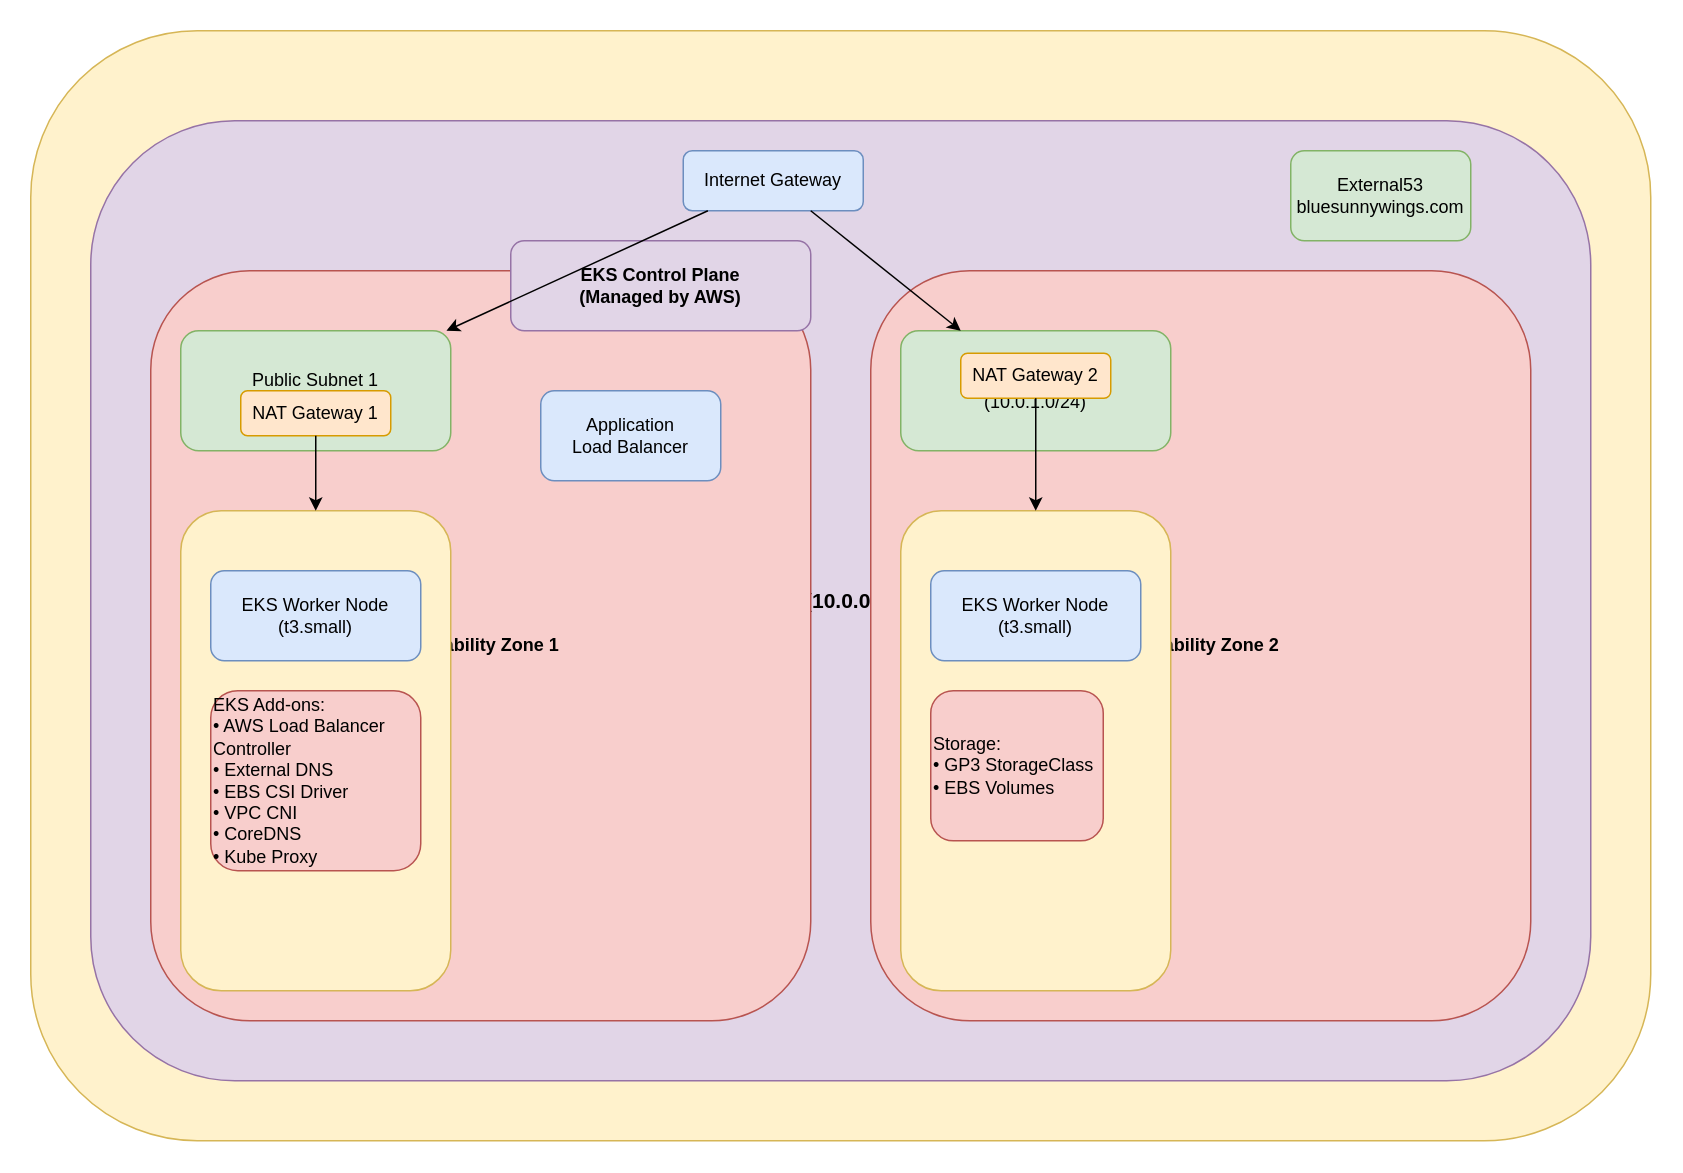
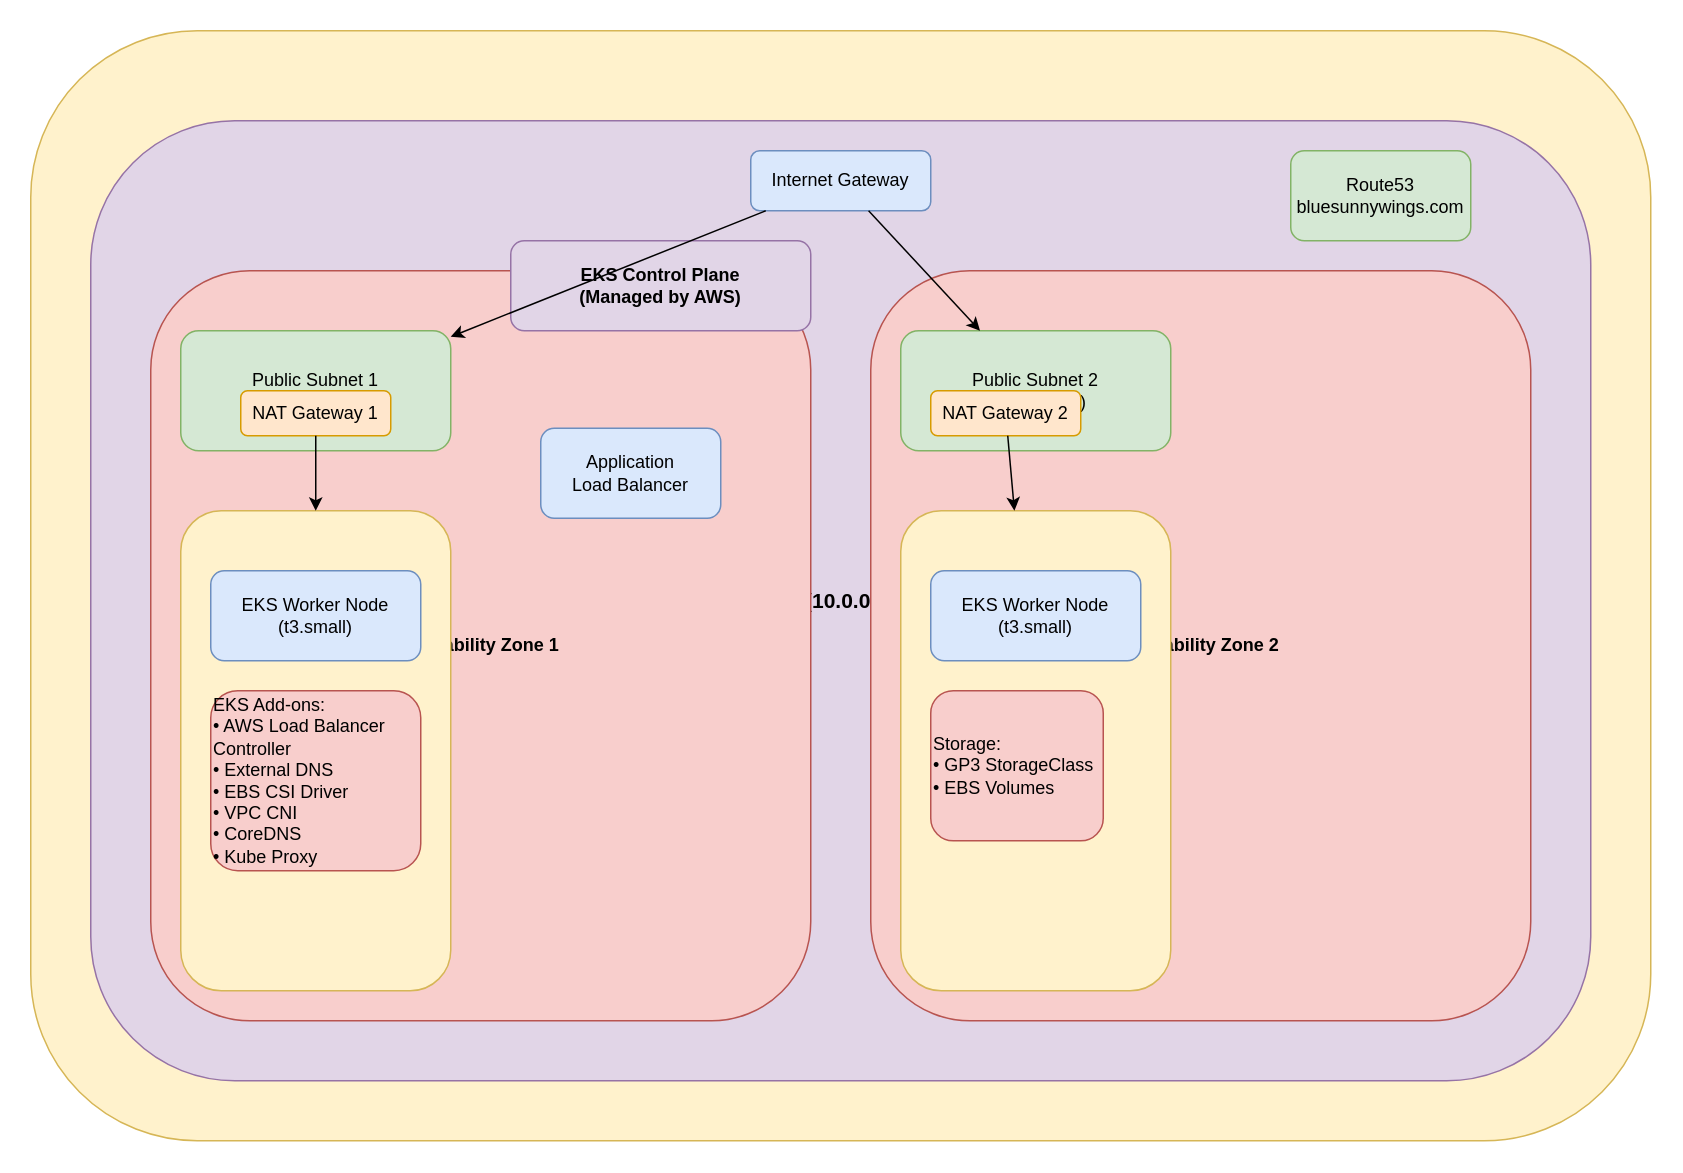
node "Internet Gateway": moved (773, 181) -> (841, 181)
node "External53 bluesunnywings.com": label "External53 bluesunnywings.com" -> "Route53 bluesunnywings.com"
node "NAT Gateway 2": moved (1036, 376) -> (1006, 413)
node "Application Load Balancer": moved (631, 436) -> (631, 473)
